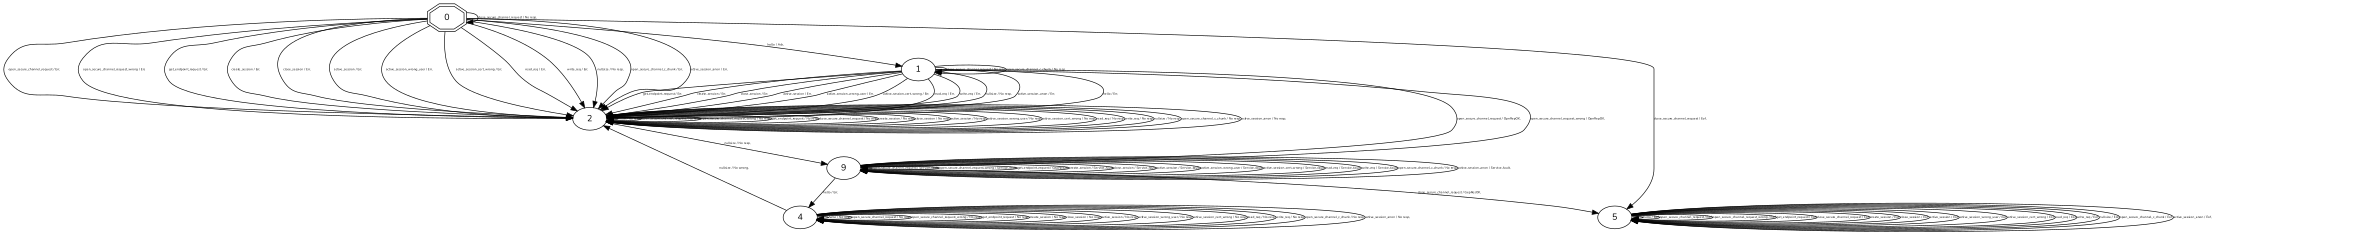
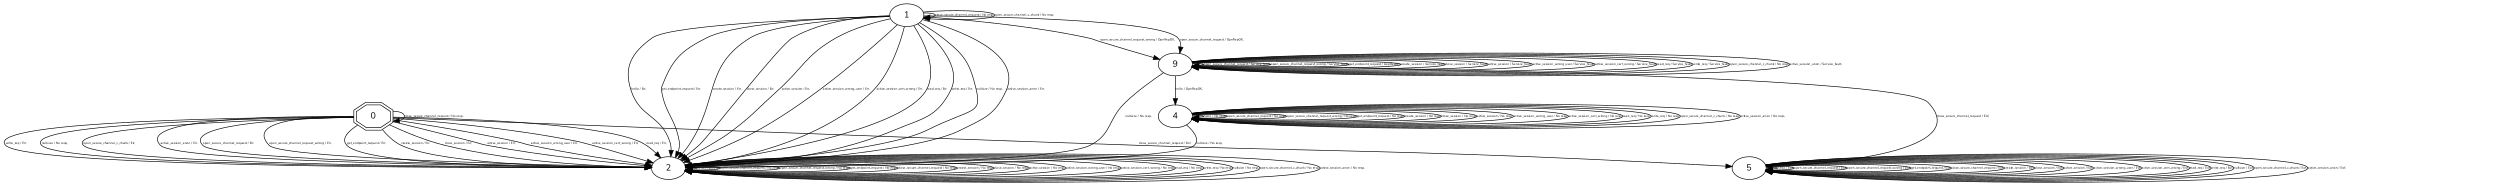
edge "0" -> "1": removed, label "hello / Ack,"
edge "2" -> "9": reversed
edge "4" -> "2": label "nullsize / No wrong," -> "nullsize / No resp,"
edge "9" -> "4": label "hello / Err," -> "hello / OpnRepOK,"
edge "9" -> "5": label "close_secure_channel_request / GepResOK," -> "close_secure_channel_request / Eof,"
